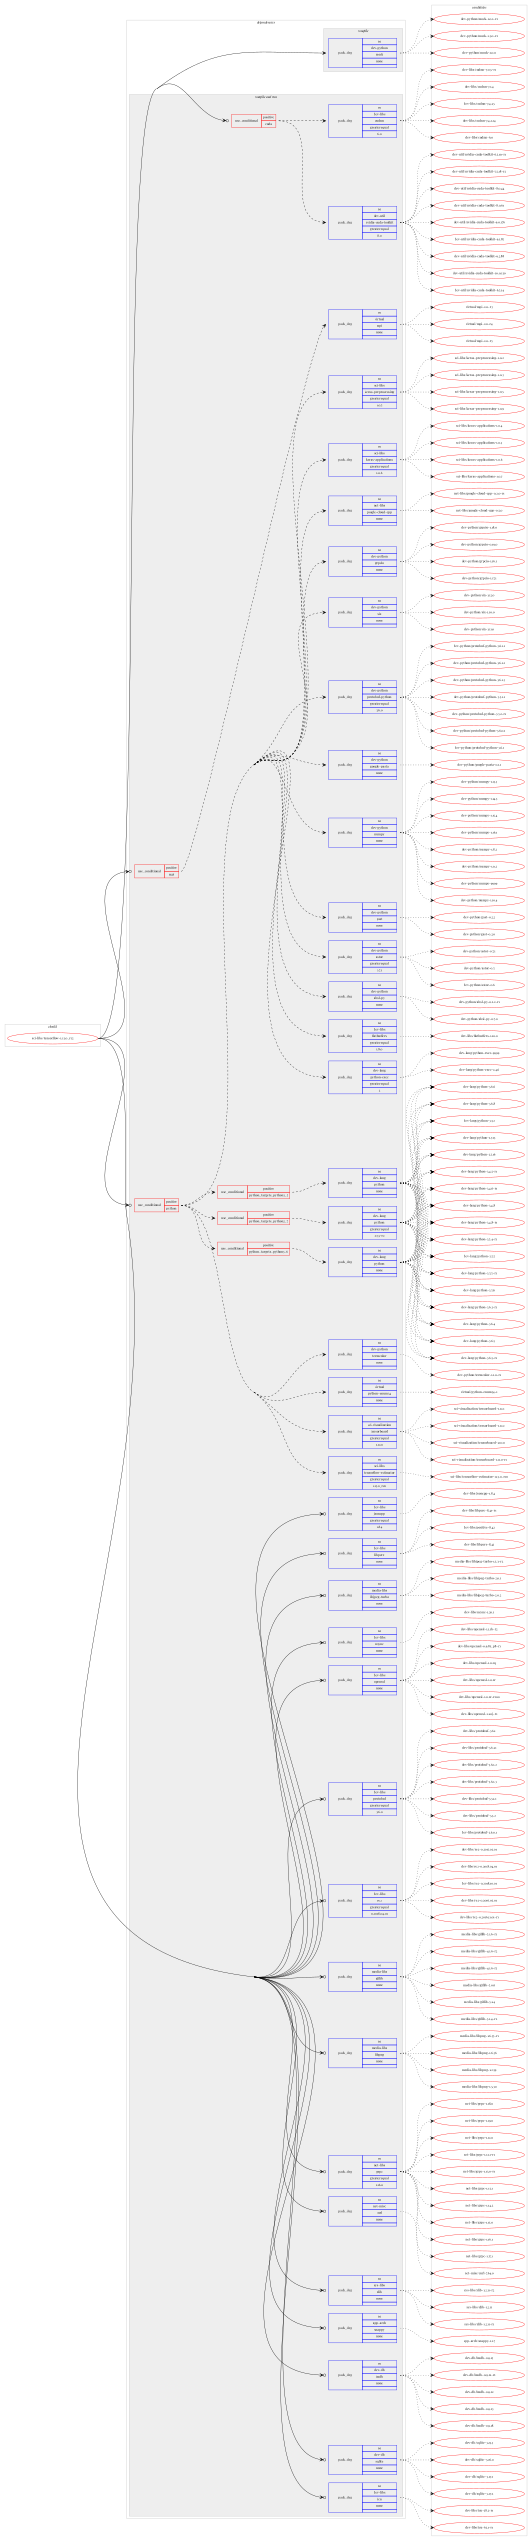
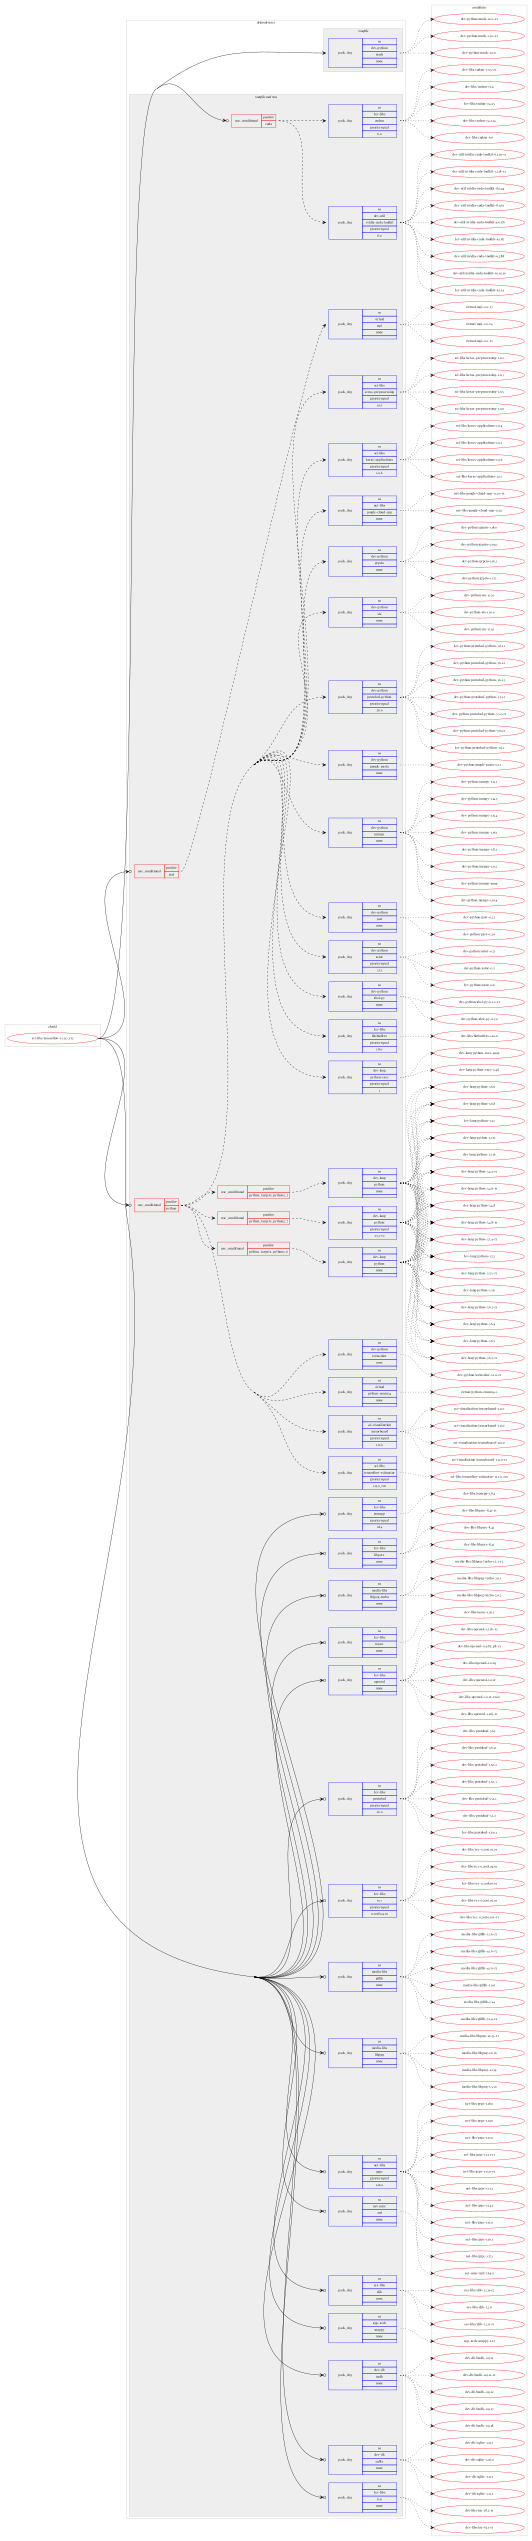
node "dev-libs/positive-8.42": label "dev-libs/positive-8.42" -> "dev-libs/libpcre-8.42"
